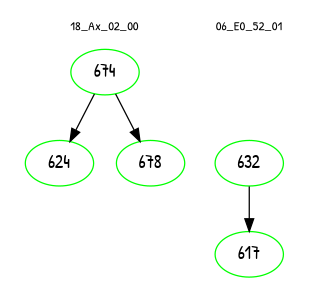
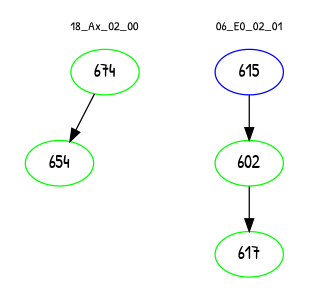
cluster "06_E0_52_01": label "06_E0_52_01" -> "06_E0_02_01"
node "615": added
node "624": label "624" -> "654"
node "678": removed
node "632": label "632" -> "602"
